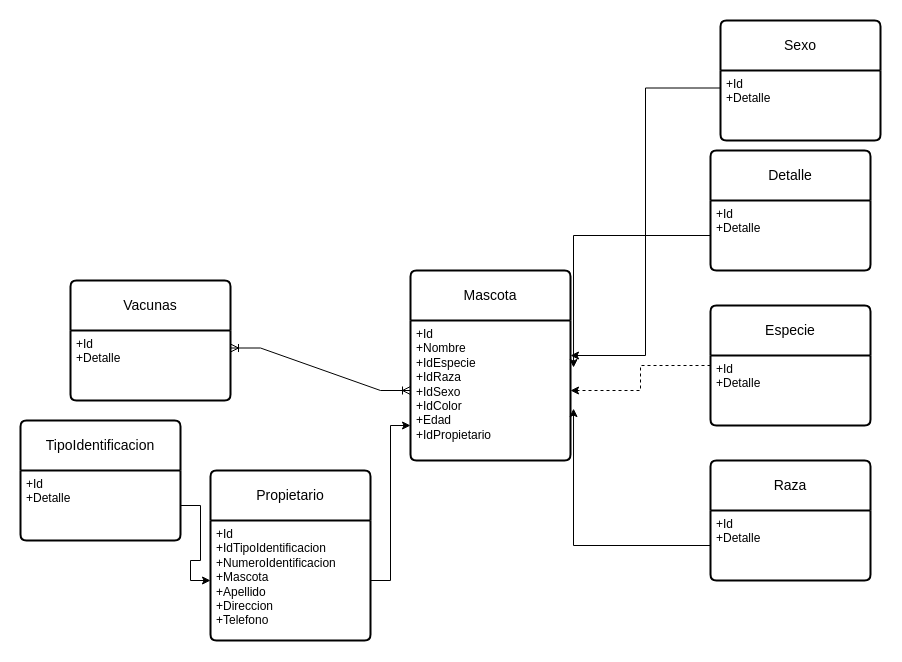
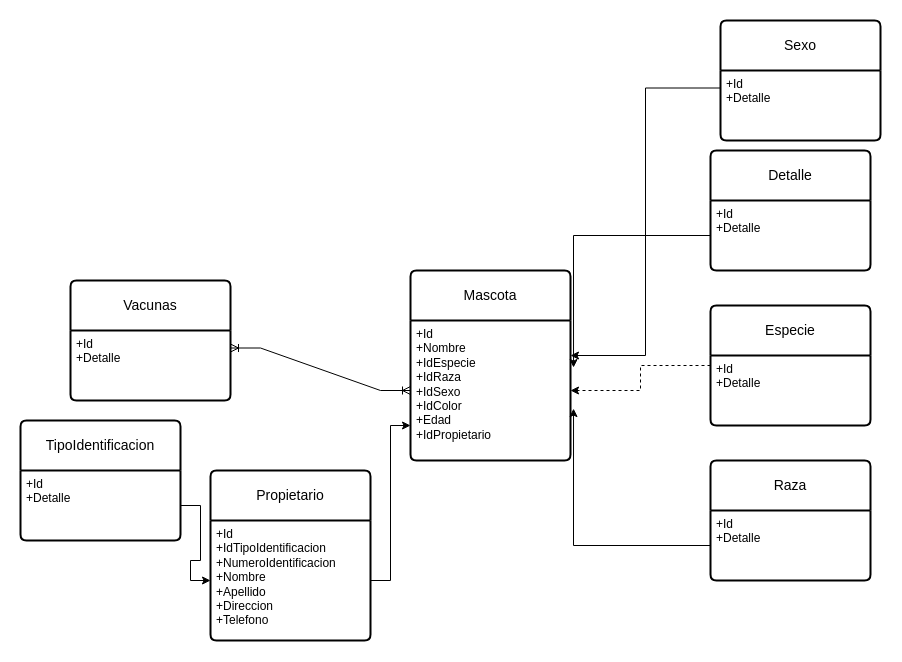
node "+Id +IdTipoIdentificacion +NumeroIdentificacion +Mascota +Apellido +Direccion +Telefono": label "+Id +IdTipoIdentificacion +NumeroIdentificacion +Mascota +Apellido +Direccion +Telefono" -> "+Id +IdTipoIdentificacion +NumeroIdentificacion +Nombre +Apellido +Direccion +Telefono"
